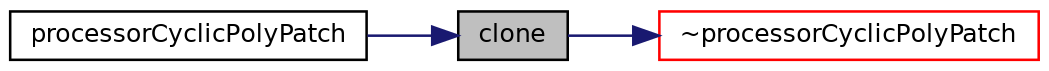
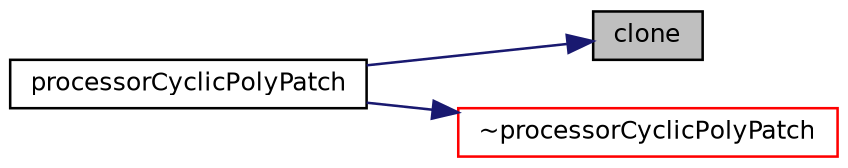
edge "clone" -> "~processorCyclicPolyPatch": now "processorCyclicPolyPatch" -> "~processorCyclicPolyPatch"
